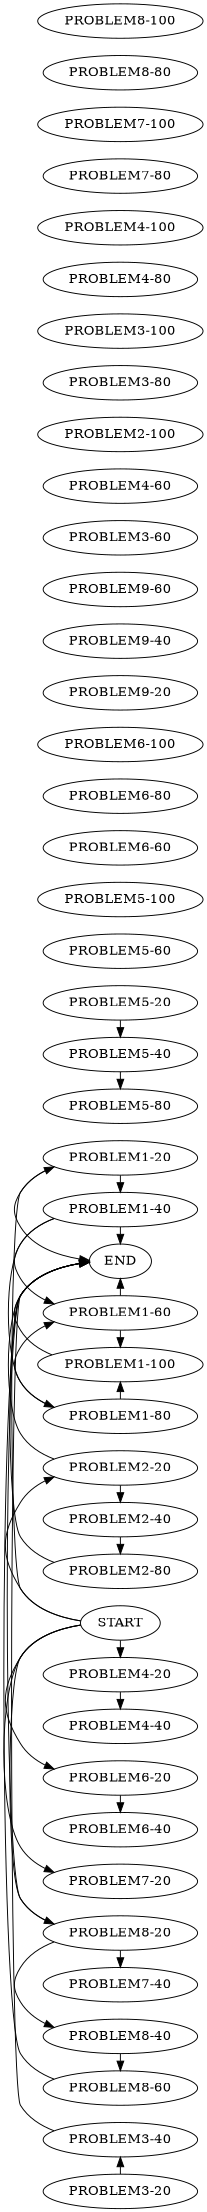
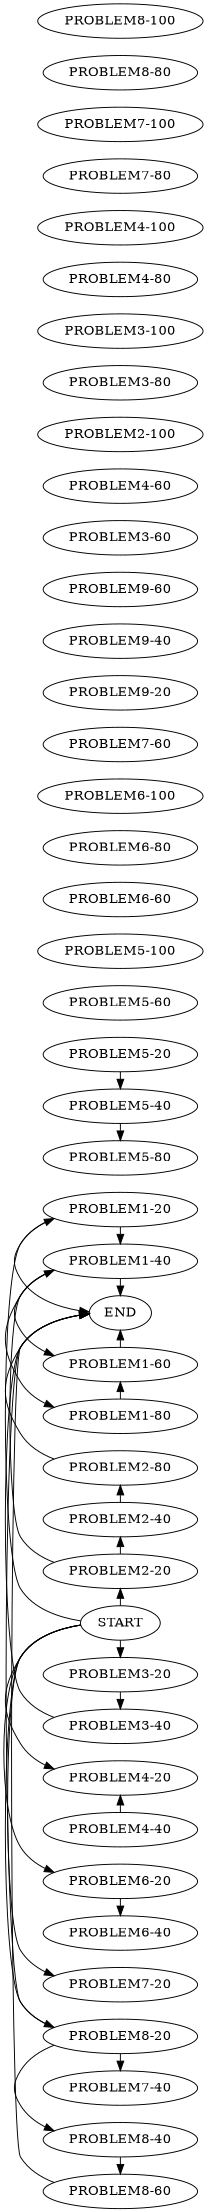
node "PROBLEM7-60": added
edge "PROBLEM2-20" -> "END": now "PROBLEM2-20" -> "PROBLEM1-40"
node "PROBLEM1-100": removed
edge "START" -> "PROBLEM3-20": added
edge "PROBLEM4-20" -> "PROBLEM4-40": reversed
